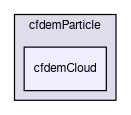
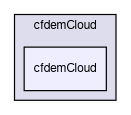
cluster "cfdemParticle": label "cfdemParticle" -> "cfdemCloud"
